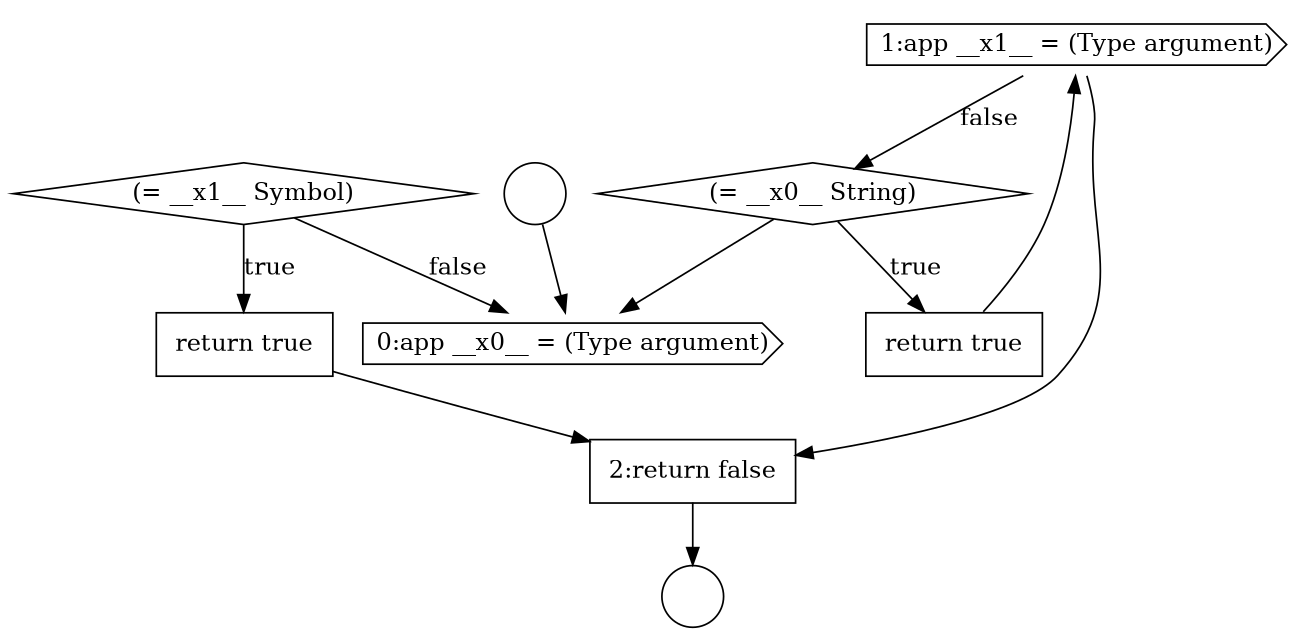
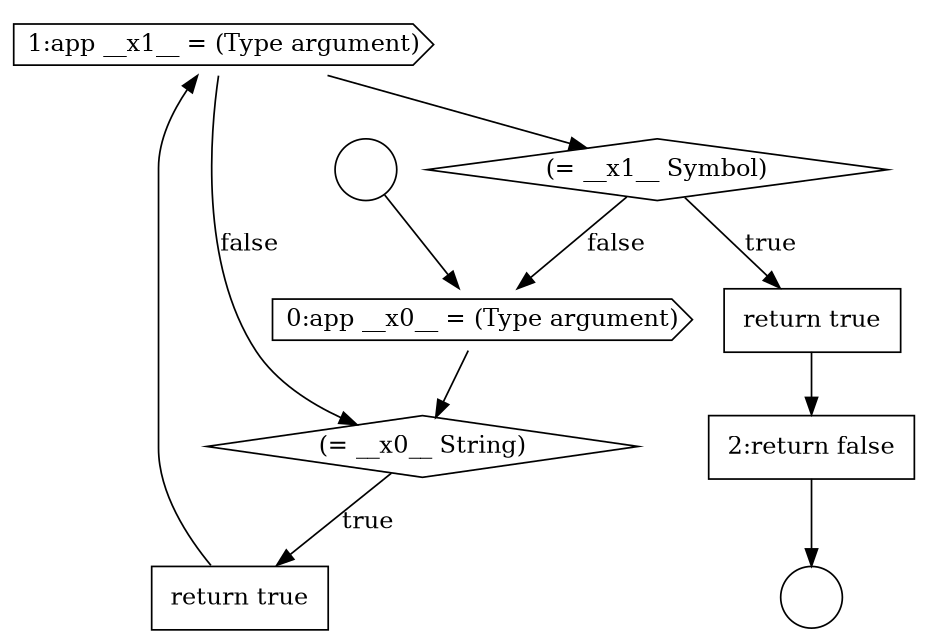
edge "(= __x0__ String)" -> "0:app __x0__ = (Type argument)": reversed
edge "1:app __x1__ = (Type argument)" -> "2:return false": now "1:app __x1__ = (Type argument)" -> "(= __x1__ Symbol)"
